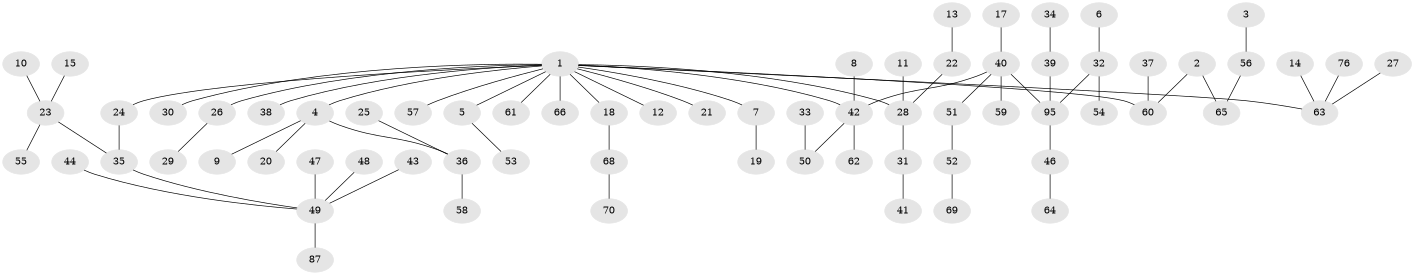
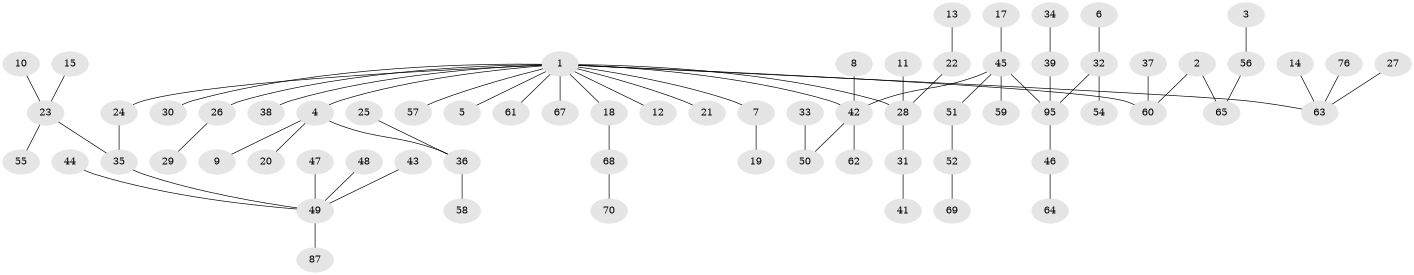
node "40": label "40" -> "45"
node "66": label "66" -> "67"
node "53": removed
